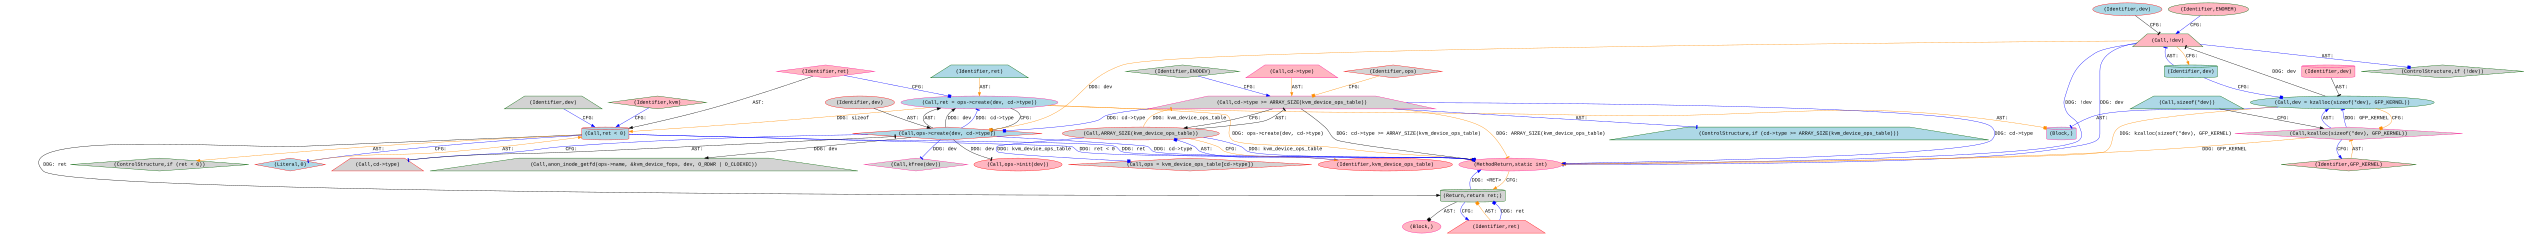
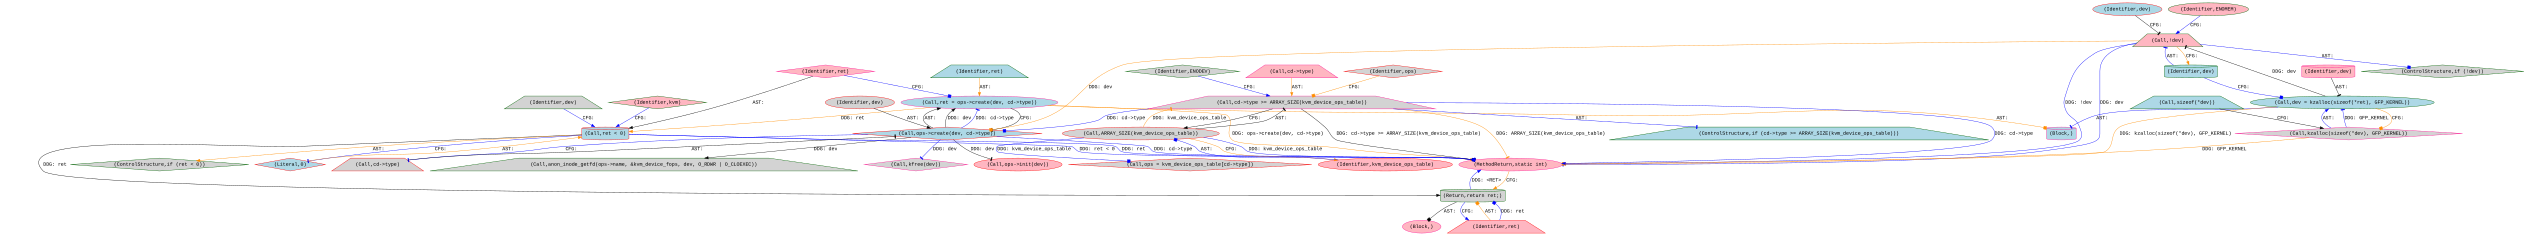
node "(Call,dev = kzalloc(sizeof(*dev), GFP_KERNEL))": label "(Call,dev = kzalloc(sizeof(*dev), GFP_KERNEL))" -> "(Call,dev = kzalloc(sizeof(*ret), GFP_KERNEL))"
edge "(Call,ret = ops->create(dev, cd->type))" -> "(Call,ret < 0)": label "DDG: sizeof" -> "DDG: ret"
node "(Identifier,GFP_KERNEL)": removed
